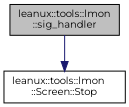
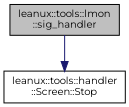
node "leanux::tools::lmon ::Screen::Stop": label "leanux::tools::lmon ::Screen::Stop" -> "leanux::tools::handler ::Screen::Stop"
